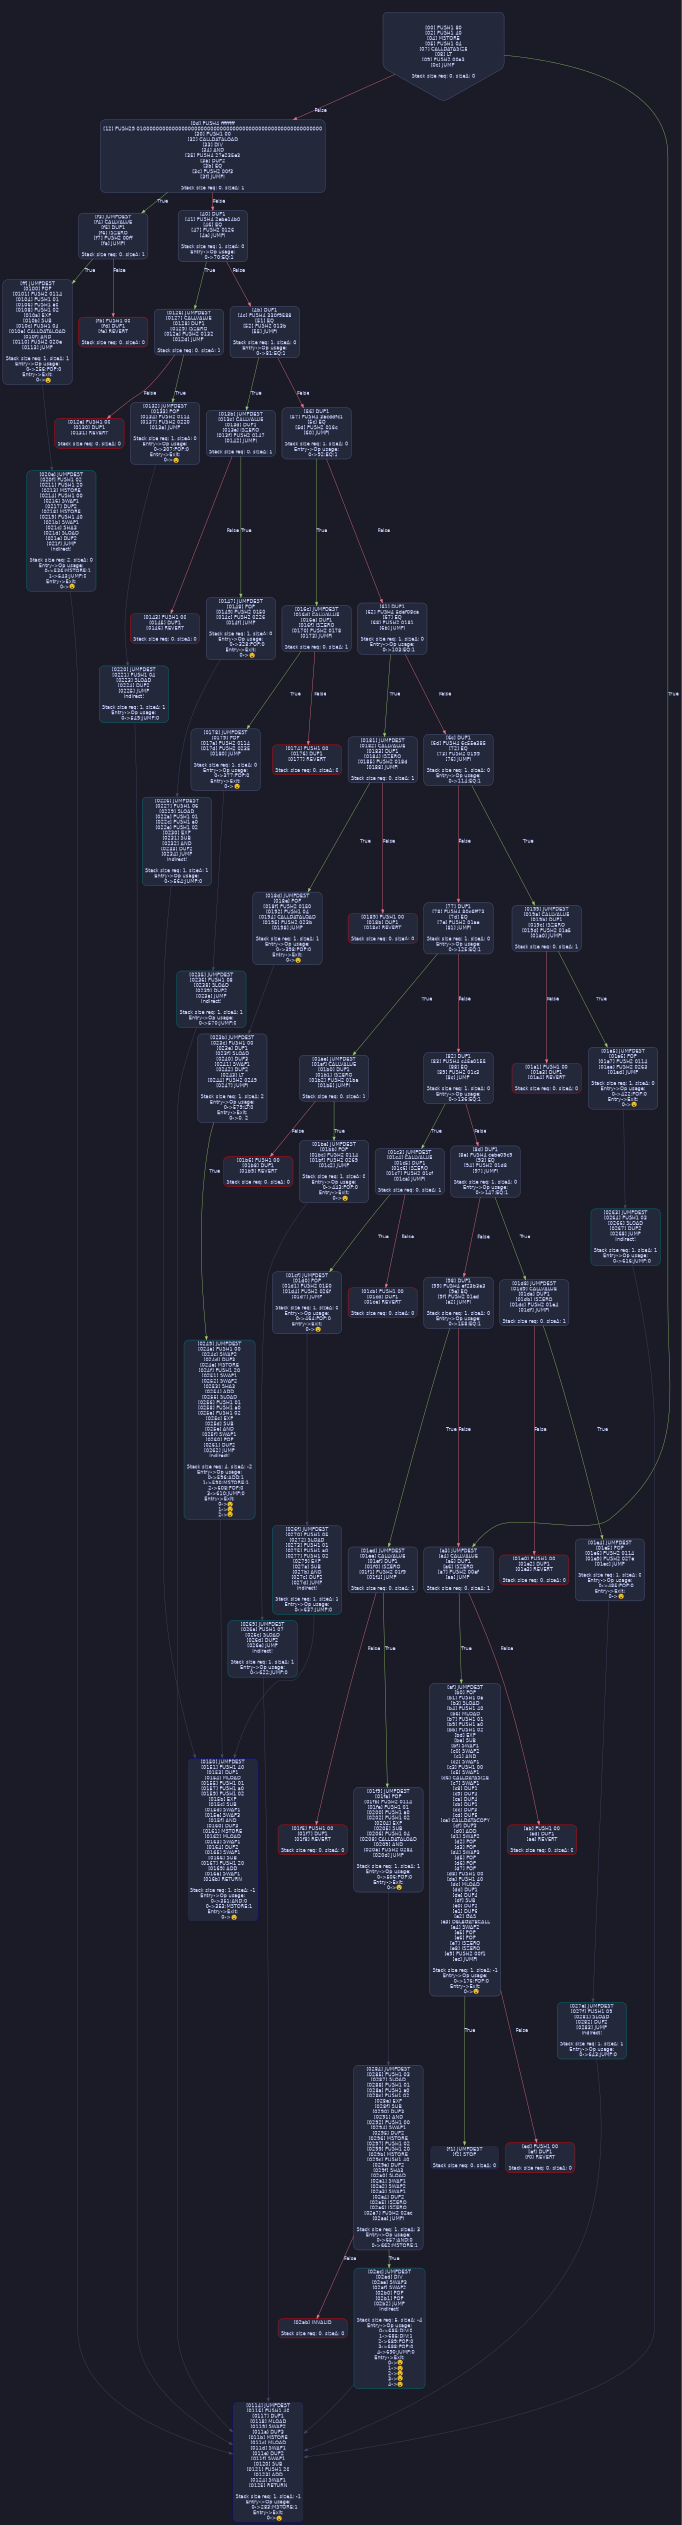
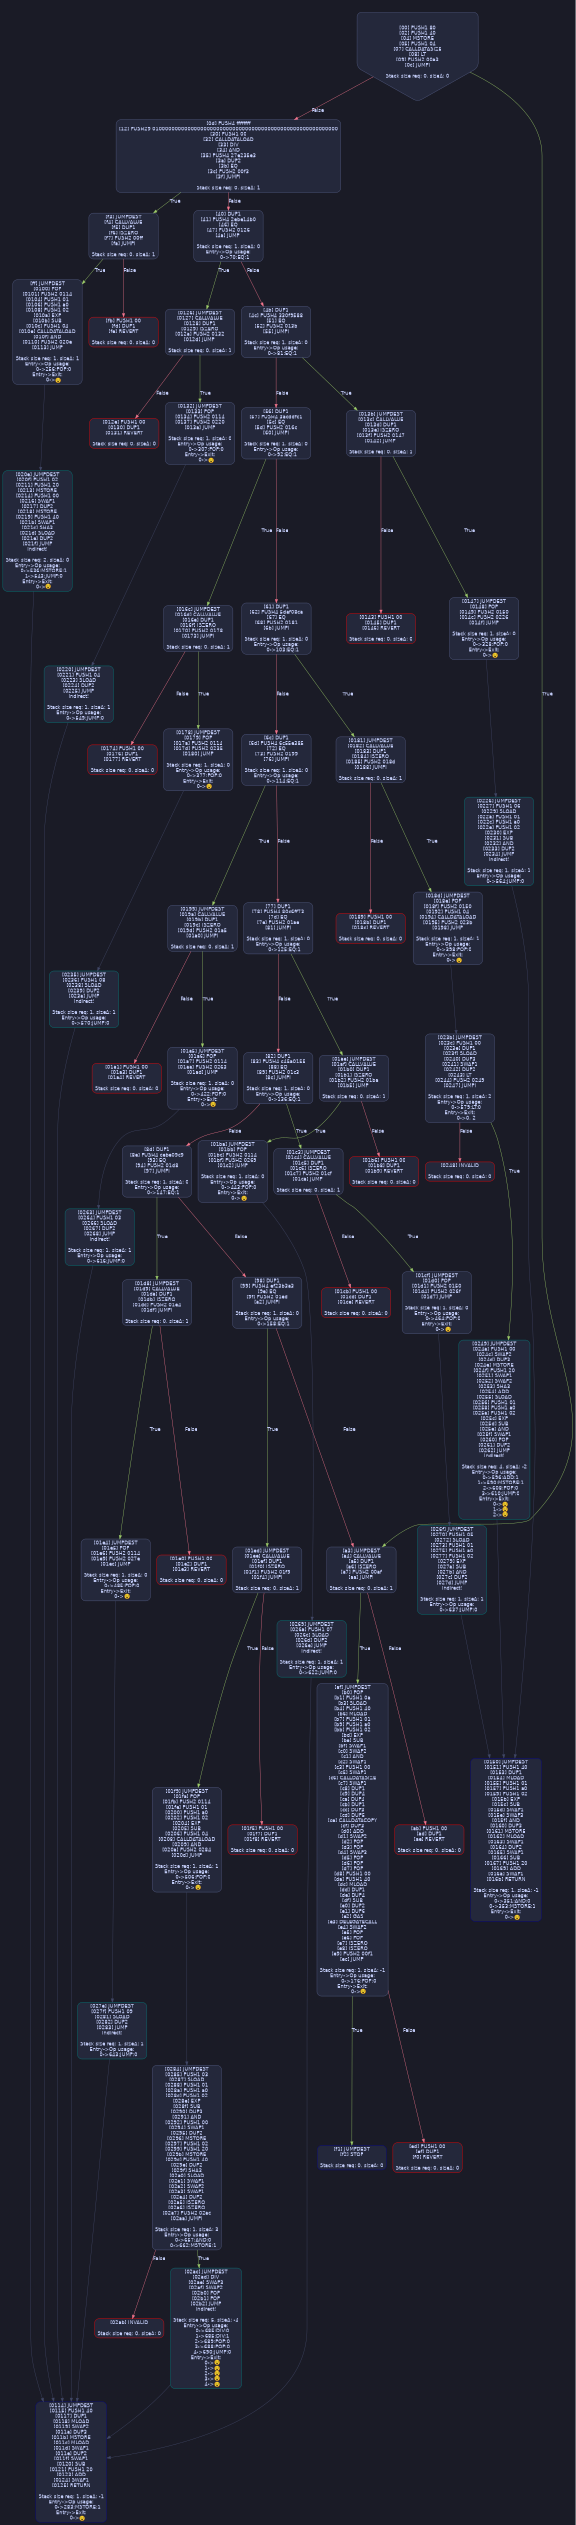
node "[0248] INVALID Stack size req: 0, sizeΔ: 0": added
